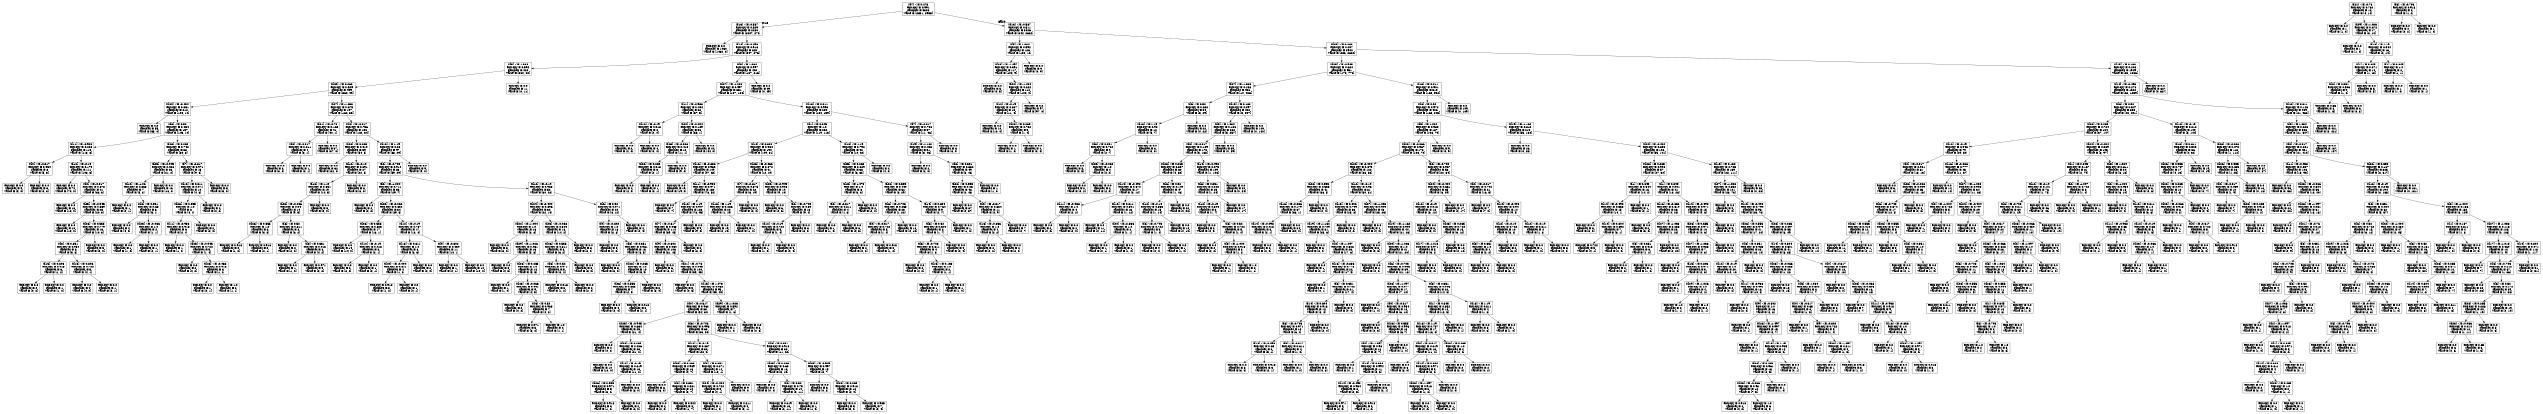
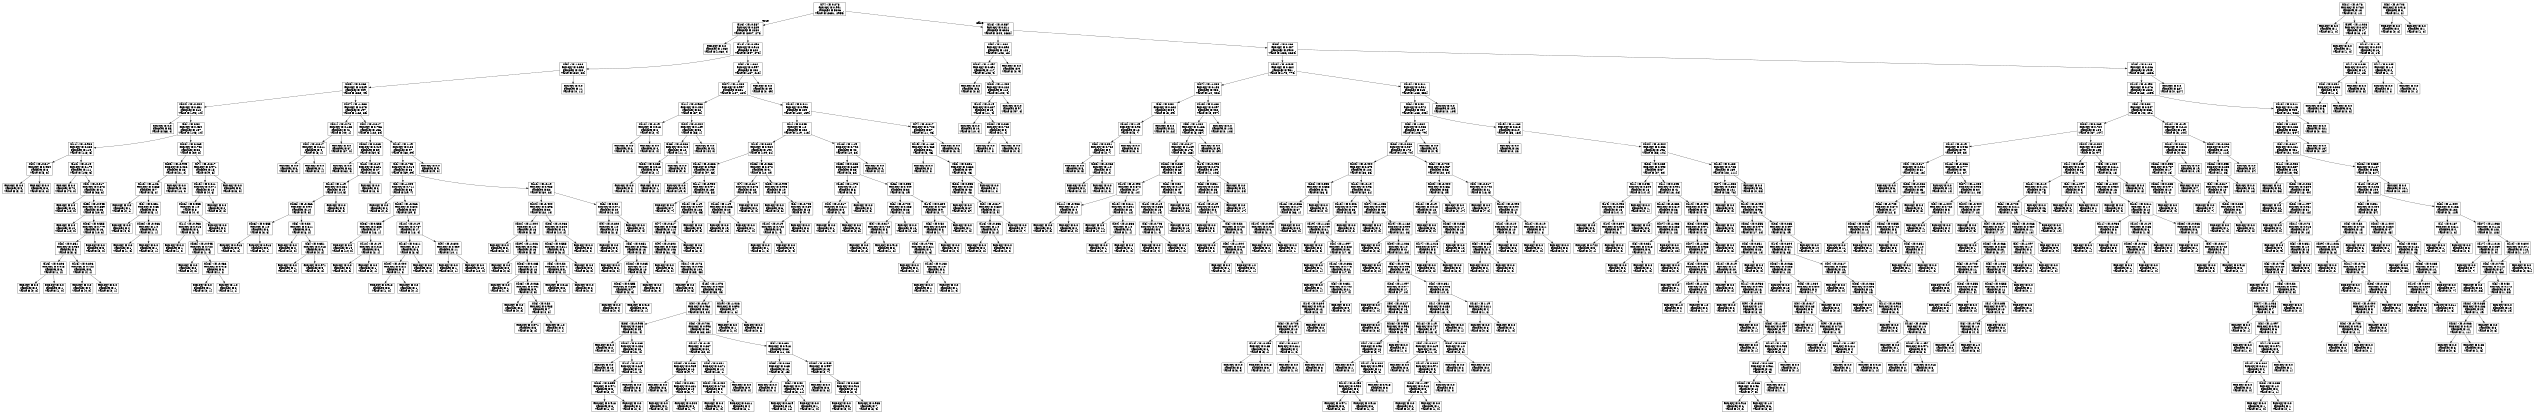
edge "X[28] <= 0.265 entropy = 0.971 samples = 10 value = [4, 6]" -> "X[23] <= -0.066 entropy = 0.918 samples = 6 value = [4, 2]": now "X[13] <= 0.811 entropy = 1.0 samples = 12 value = [6, 6]" -> "X[23] <= -0.066 entropy = 0.918 samples = 6 value = [4, 2]"
node "X[0] <= -0.317 entropy = 0.619 samples = 13 value = [11, 2]": label "X[0] <= -0.317 entropy = 0.619 samples = 13 value = [11, 2]" -> "X[0] <= -0.317 entropy = 0.619 entropy = 13 value = [11, 2]"
